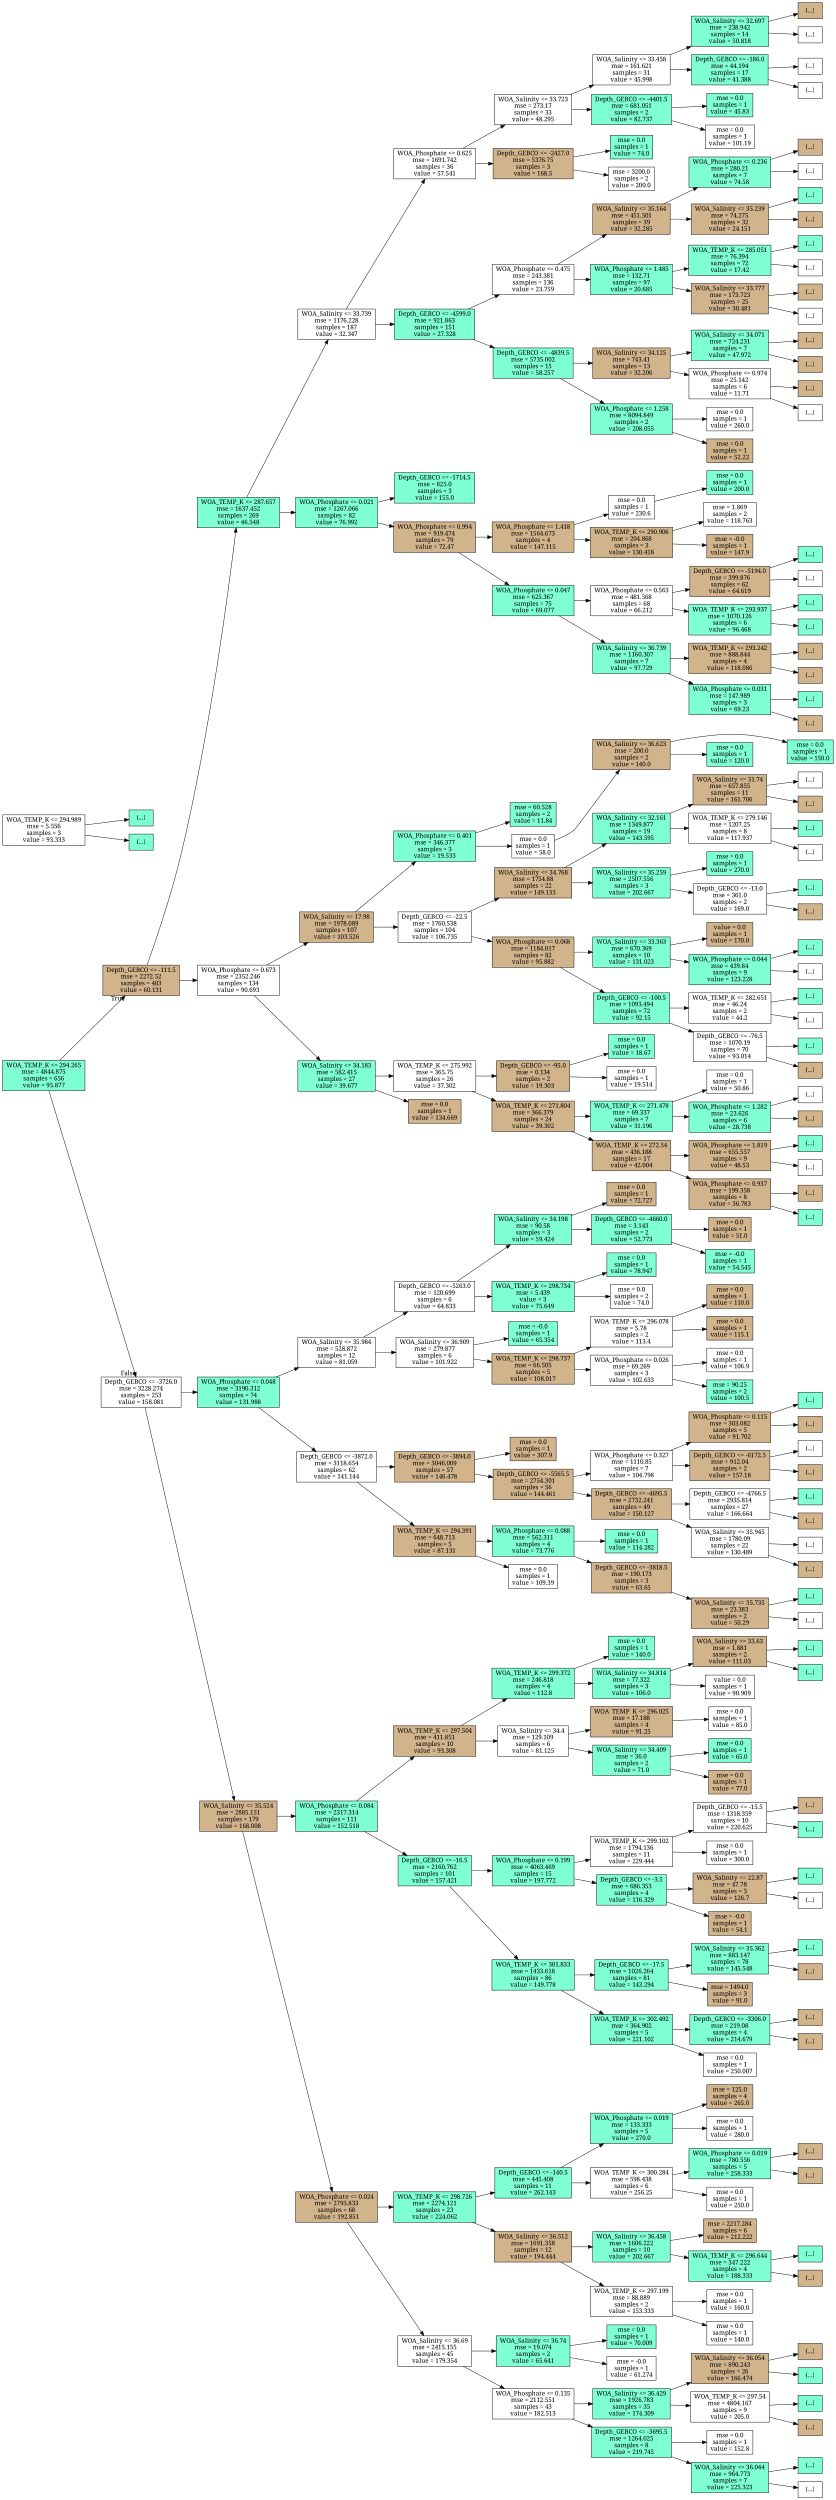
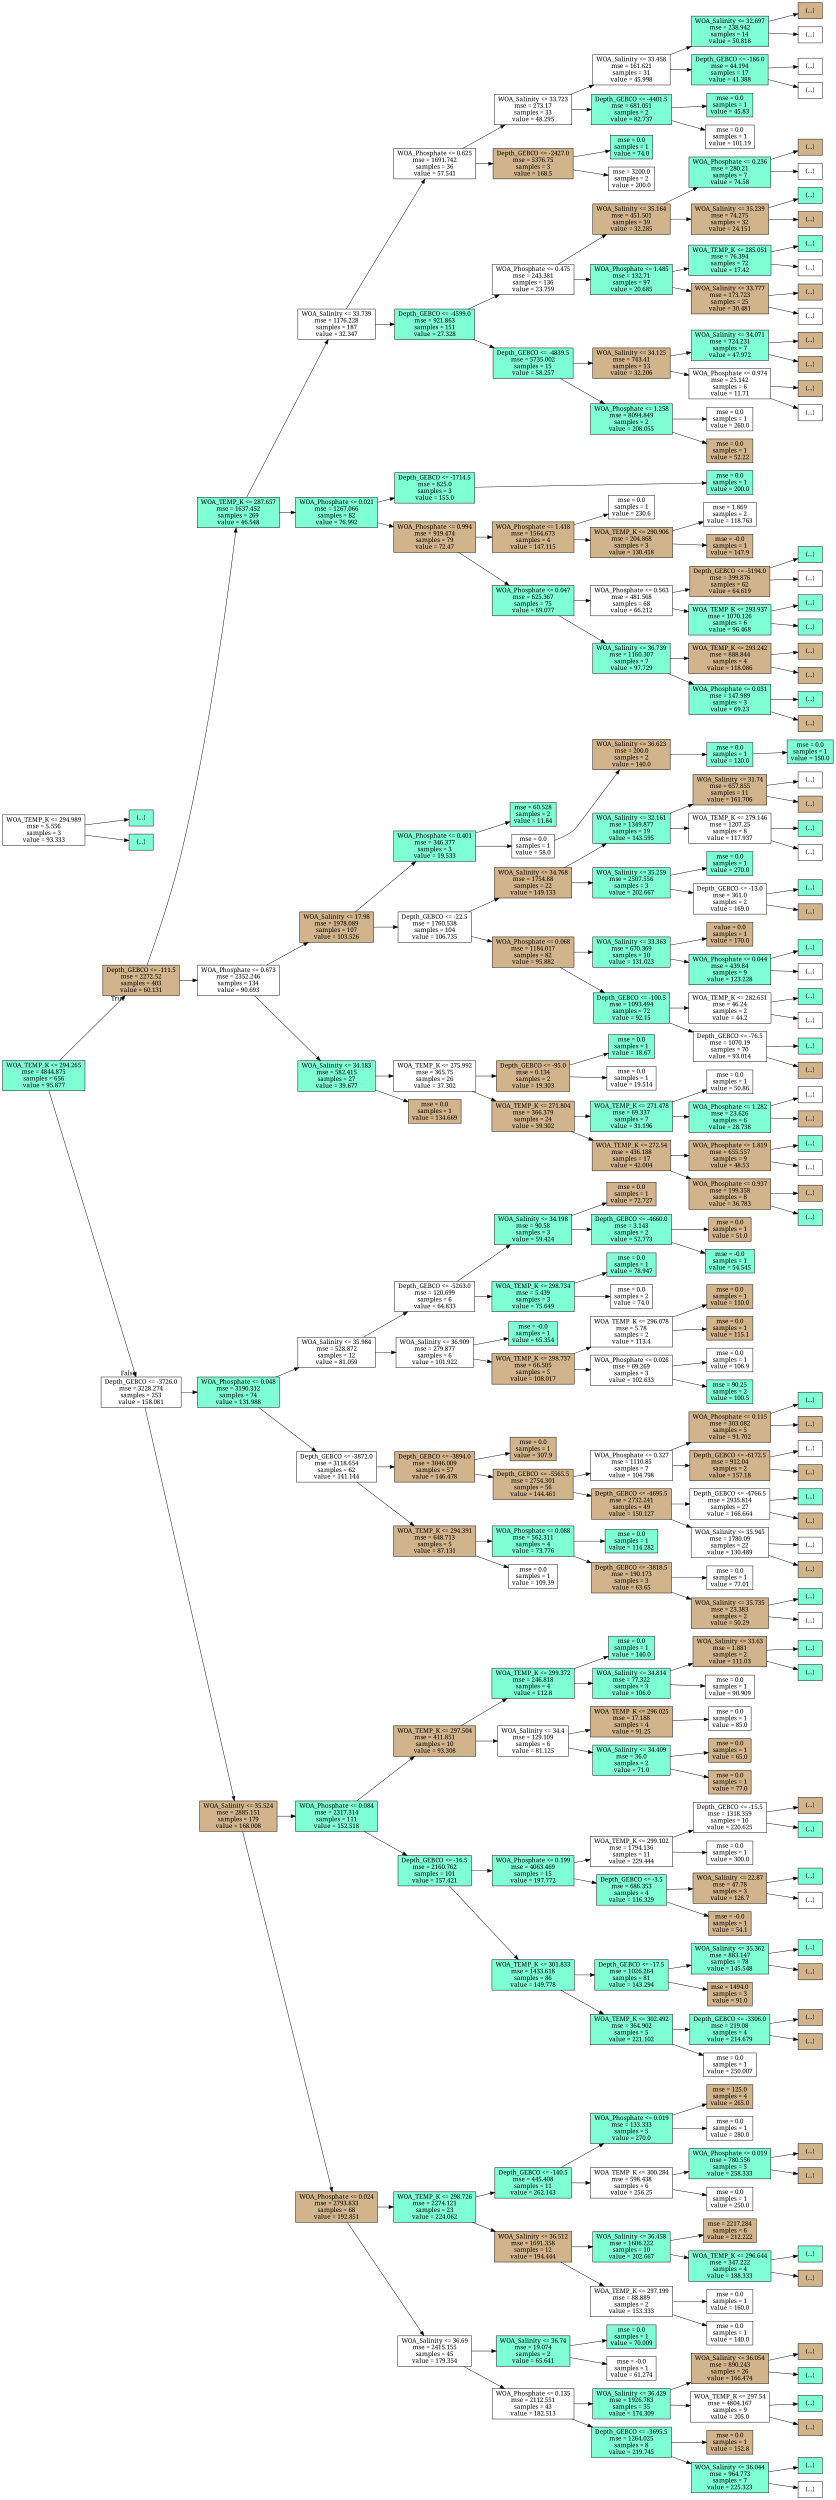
edge "mse = 0.0 samples = 1 value = 230.6" -> "mse = 0.0 samples = 1 value = 200.0": now "Depth_GEBCO <= -1714.5 mse = 825.0 samples = 3 value = 155.0" -> "mse = 0.0 samples = 1 value = 200.0"
edge "WOA_Salinity <= 36.623 mse = 200.0 samples = 2 value = 140.0" -> "mse = 0.0 samples = 1 value = 150.0": now "mse = 0.0 samples = 1 value = 120.0" -> "mse = 0.0 samples = 1 value = 150.0"
node "WOA_TEMP_K <= 298.734 mse = 5.439 value = 3 value = 75.649": label "WOA_TEMP_K <= 298.734 mse = 5.439 value = 3 value = 75.649" -> "WOA_TEMP_K <= 298.734 mse = 5.439 samples = 3 value = 75.649"
node "mse = 0.0 samples = 1 value = 77.01": added
node "value = 0.0 samples = 1 value = 90.909": label "value = 0.0 samples = 1 value = 90.909" -> "mse = 0.0 samples = 1 value = 90.909"
node "mse = 0.0 samples = 1 value = 65.0": fillcolor aquamarine -> tan
node "mse = 0.0 samples = 1 value = 152.8": fillcolor white -> tan
